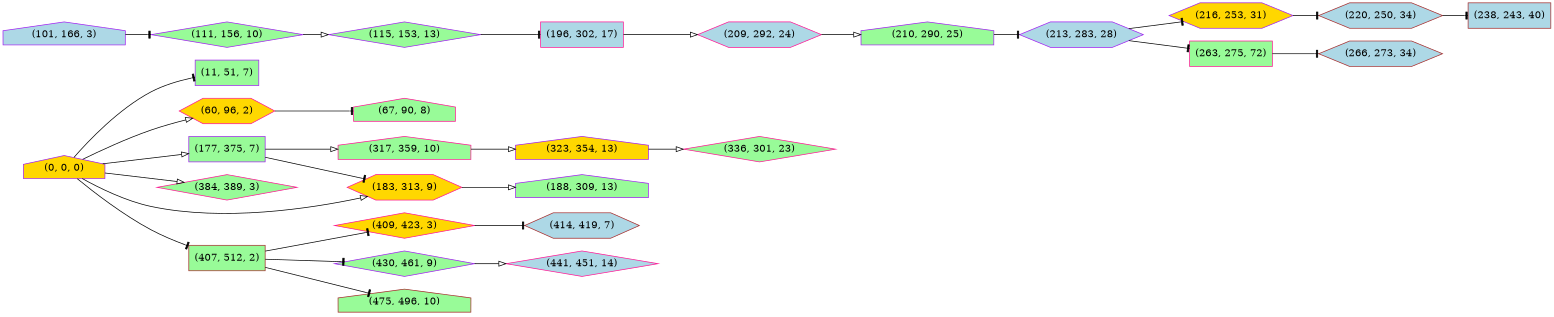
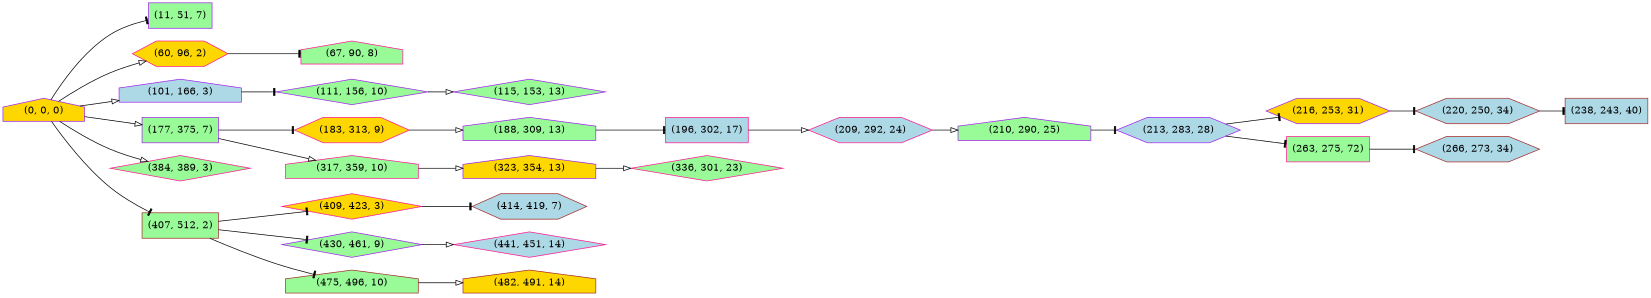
edge "(115, 153, 13)" -> "(196, 302, 17)": now "(188, 309, 13)" -> "(196, 302, 17)"
edge "(0, 0, 0)" -> "(183, 313, 9)": now "(0, 0, 0)" -> "(101, 166, 3)"
node "(482, 491, 14)": added
